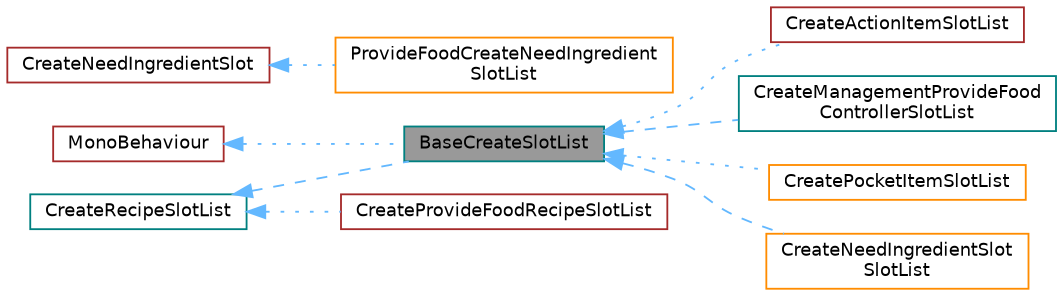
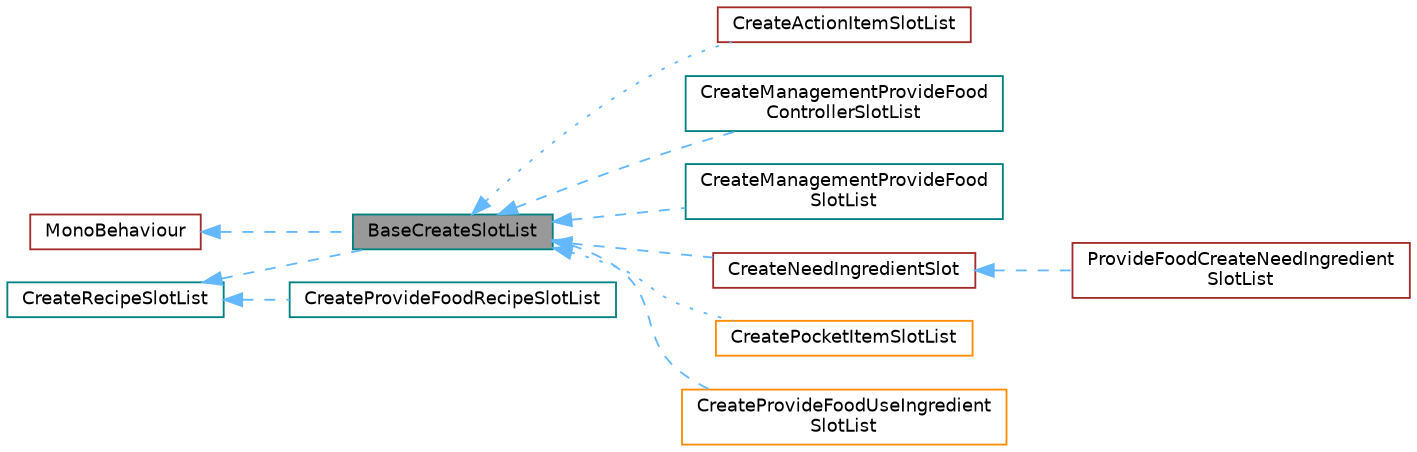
edge "ProvideFoodCreateNeedIngredient SlotList" -> "CreateNeedIngredientSlot": style dotted -> dashed
node "ProvideFoodCreateNeedIngredient SlotList": color darkorange -> brown
edge "BaseCreateSlotList" -> "MonoBehaviour": style dotted -> dashed
node "CreateManagementProvideFood SlotList": added
edge "CreateProvideFoodRecipeSlotList" -> "CreateRecipeSlotList": style dotted -> dashed
node "CreateProvideFoodRecipeSlotList": color brown -> teal
edge "CreateNeedIngredientSlot" -> "BaseCreateSlotList": added
node "CreateNeedIngredientSlot SlotList": label "CreateNeedIngredientSlot SlotList" -> "CreateProvideFoodUseIngredient SlotList"
